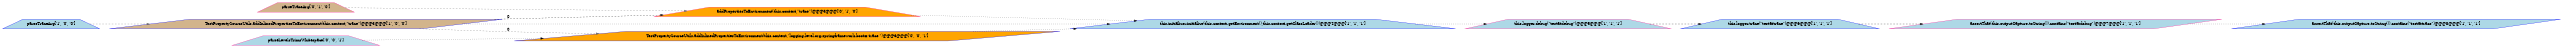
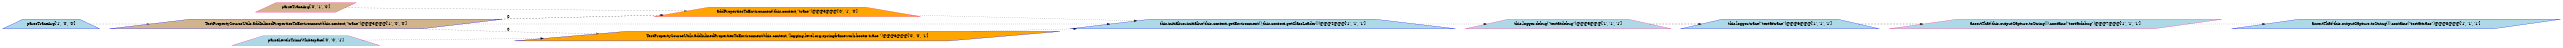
node "parseTraceArg['0', '1', '0']": shape trapezium -> parallelogram
